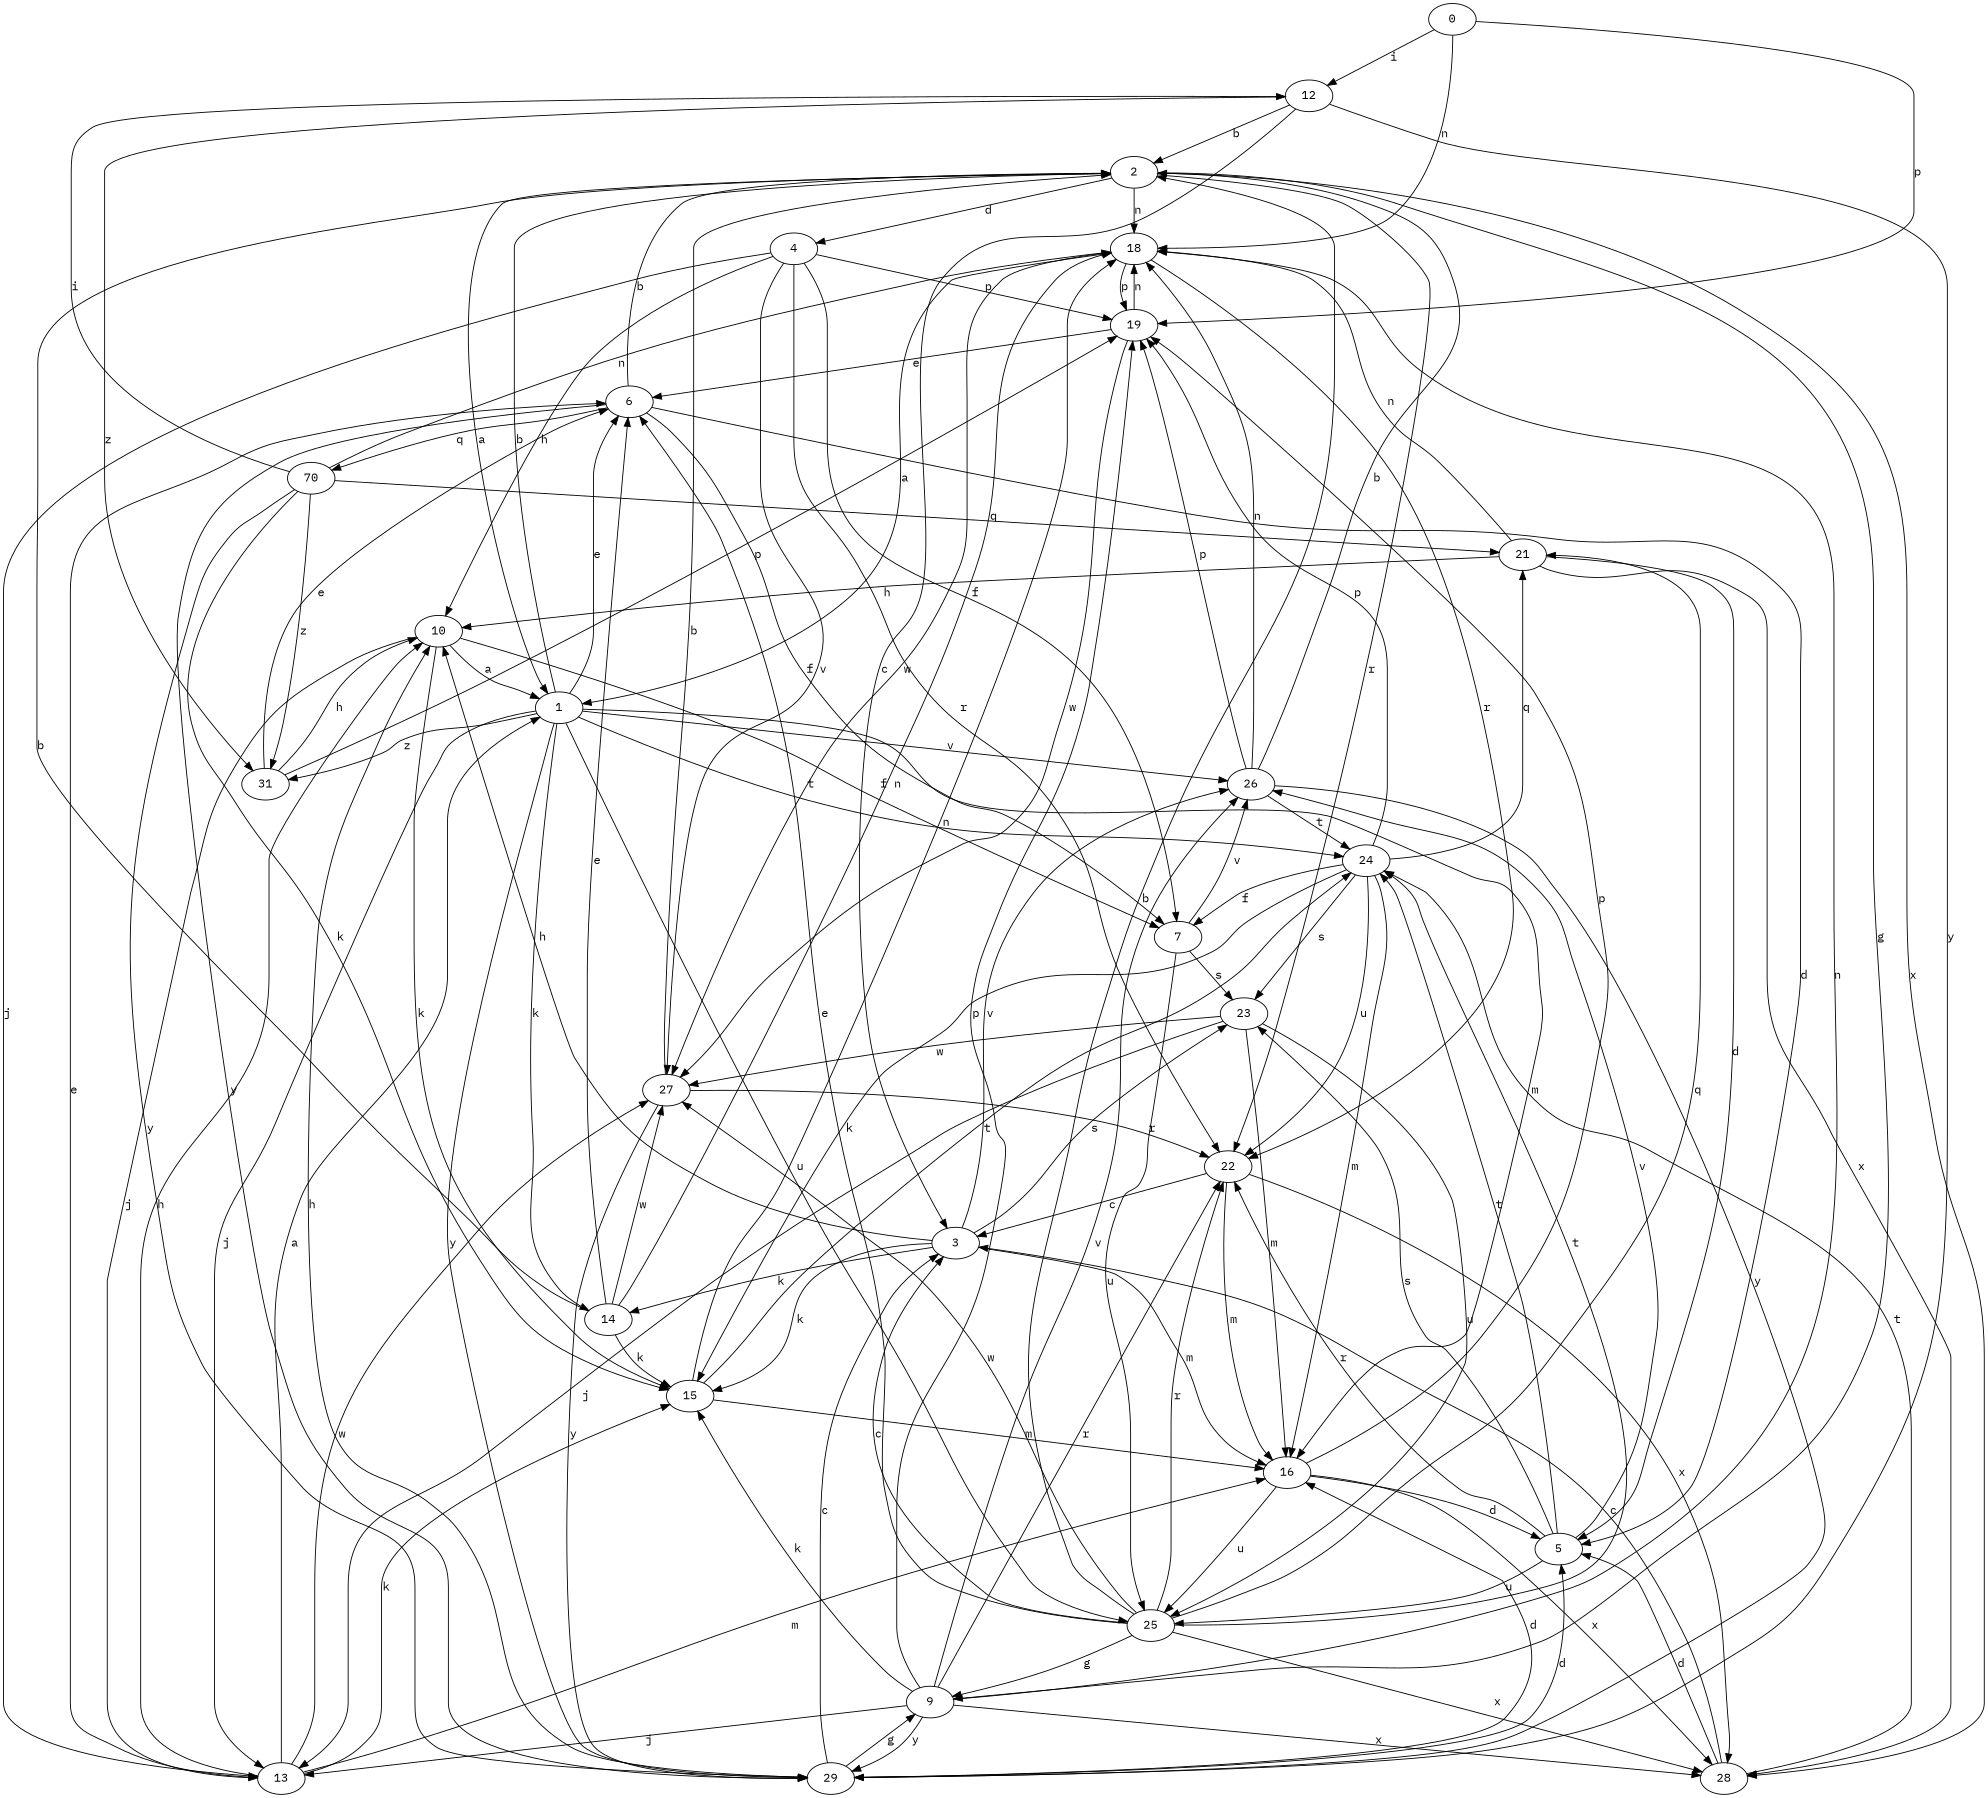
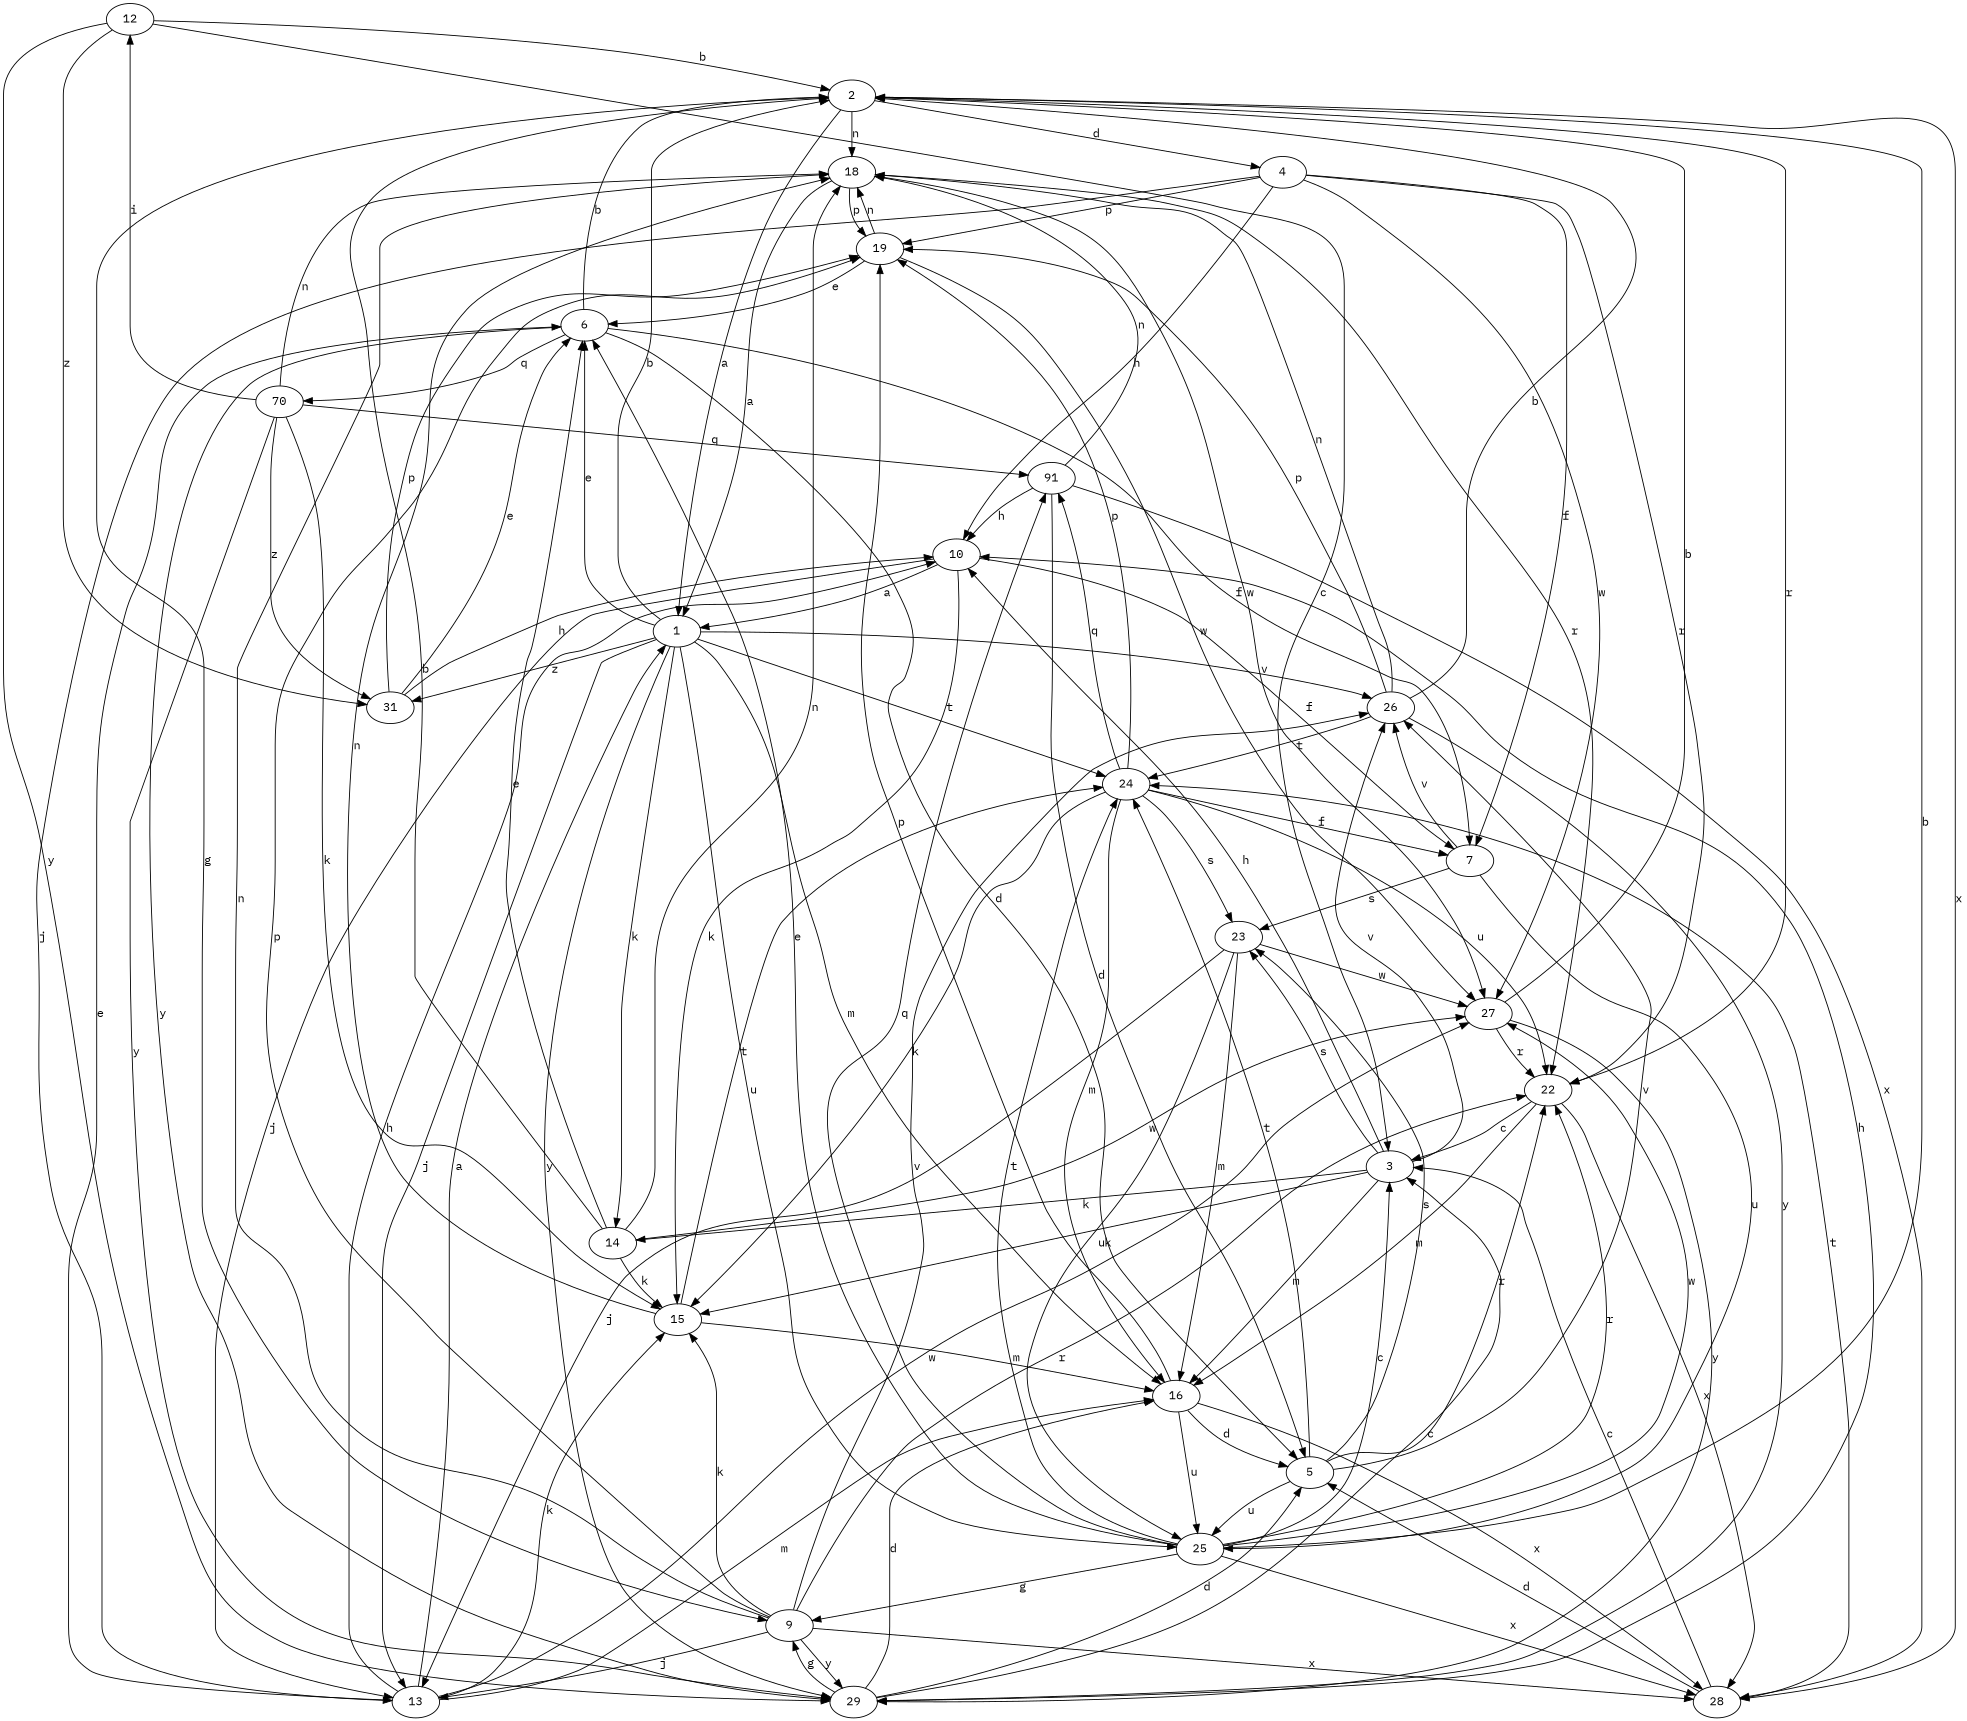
node "0": removed
node "21": label "21" -> "91"
edge "4" -> "27": label "v" -> "w"
